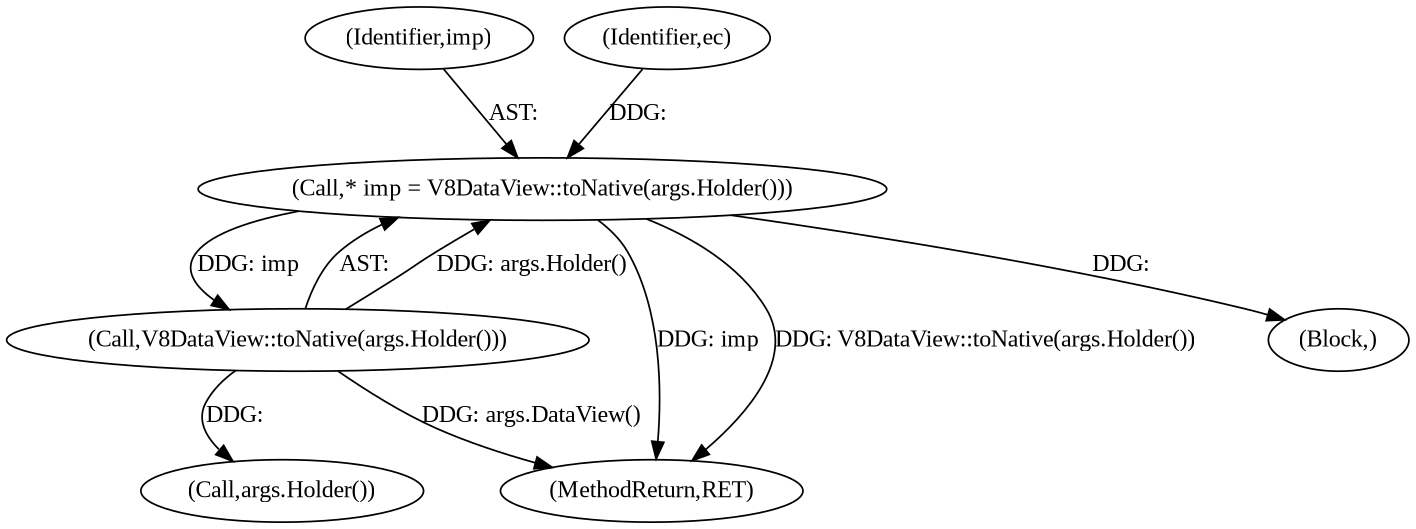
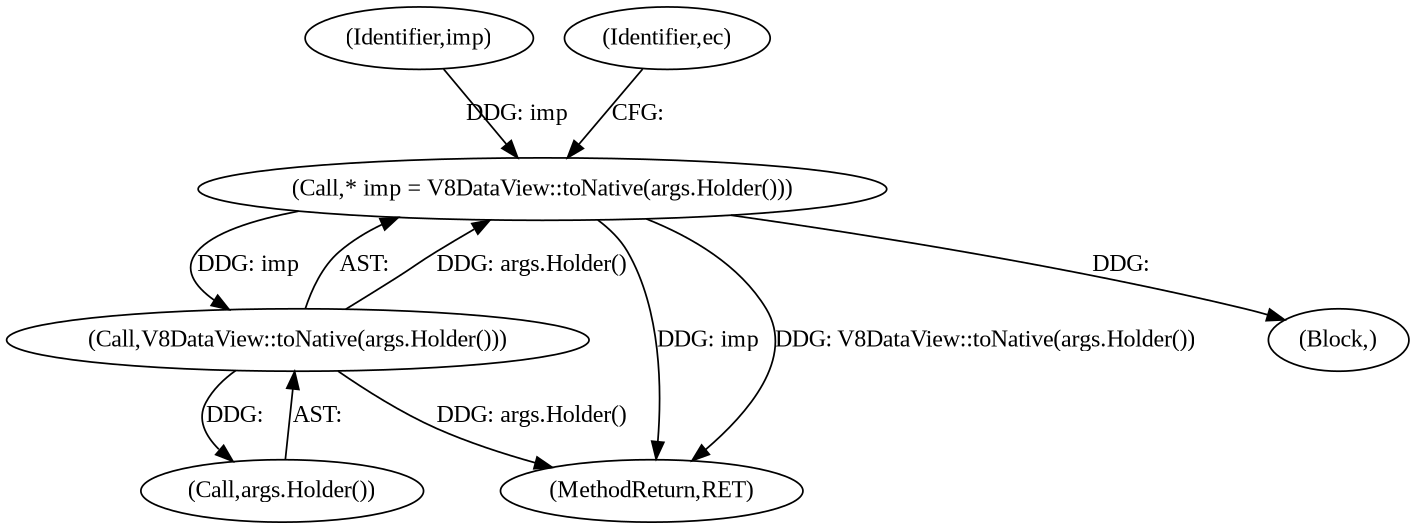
edge "(Identifier,imp)" -> "(Call,* imp = V8DataView::toNative(args.Holder()))": label "AST: " -> "DDG: imp"
edge "(Identifier,ec)" -> "(Call,* imp = V8DataView::toNative(args.Holder()))": label "DDG: " -> "CFG: "
edge "(Call,V8DataView::toNative(args.Holder()))" -> "(MethodReturn,RET)": label "DDG: args.DataView()" -> "DDG: args.Holder()"
edge "(Call,args.Holder())" -> "(Call,V8DataView::toNative(args.Holder()))": added, label "AST:"
